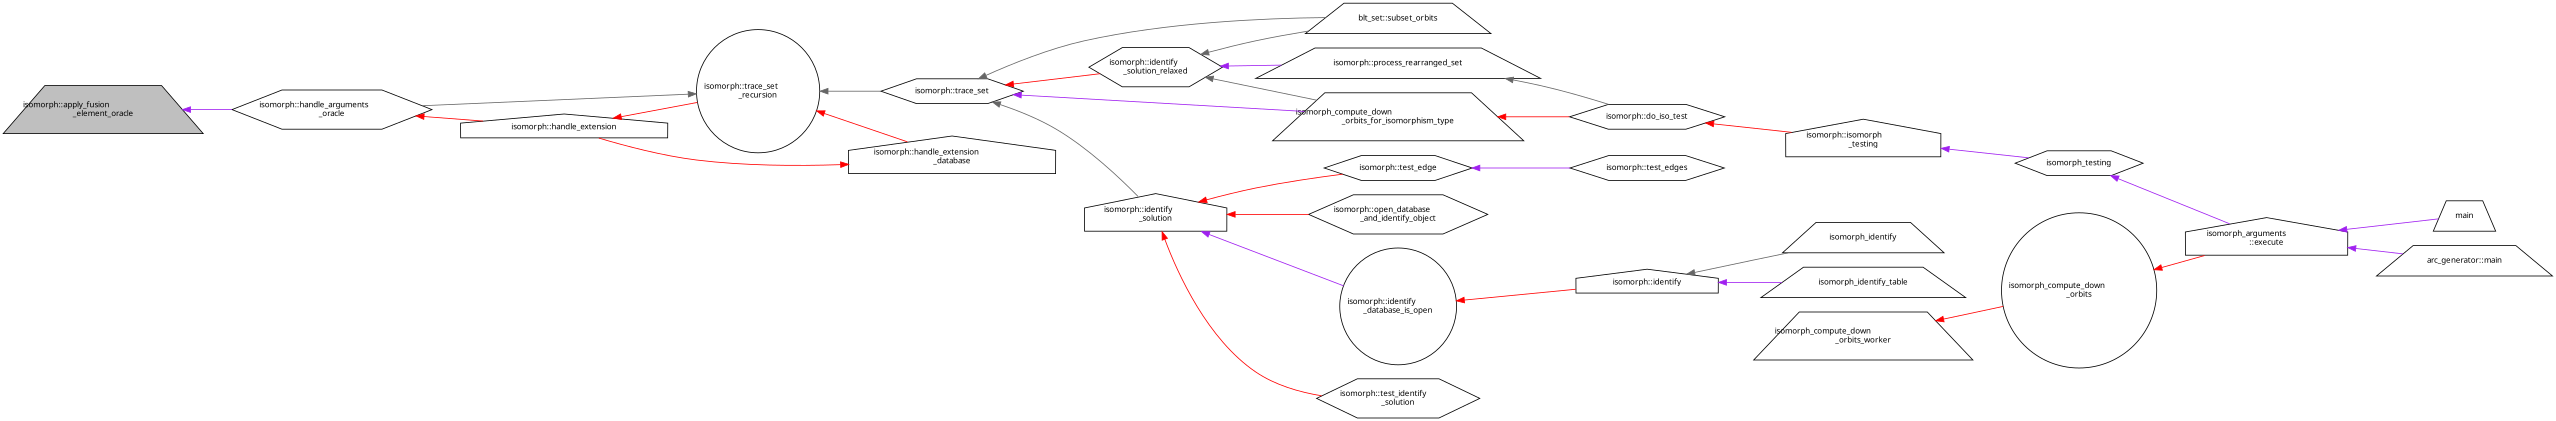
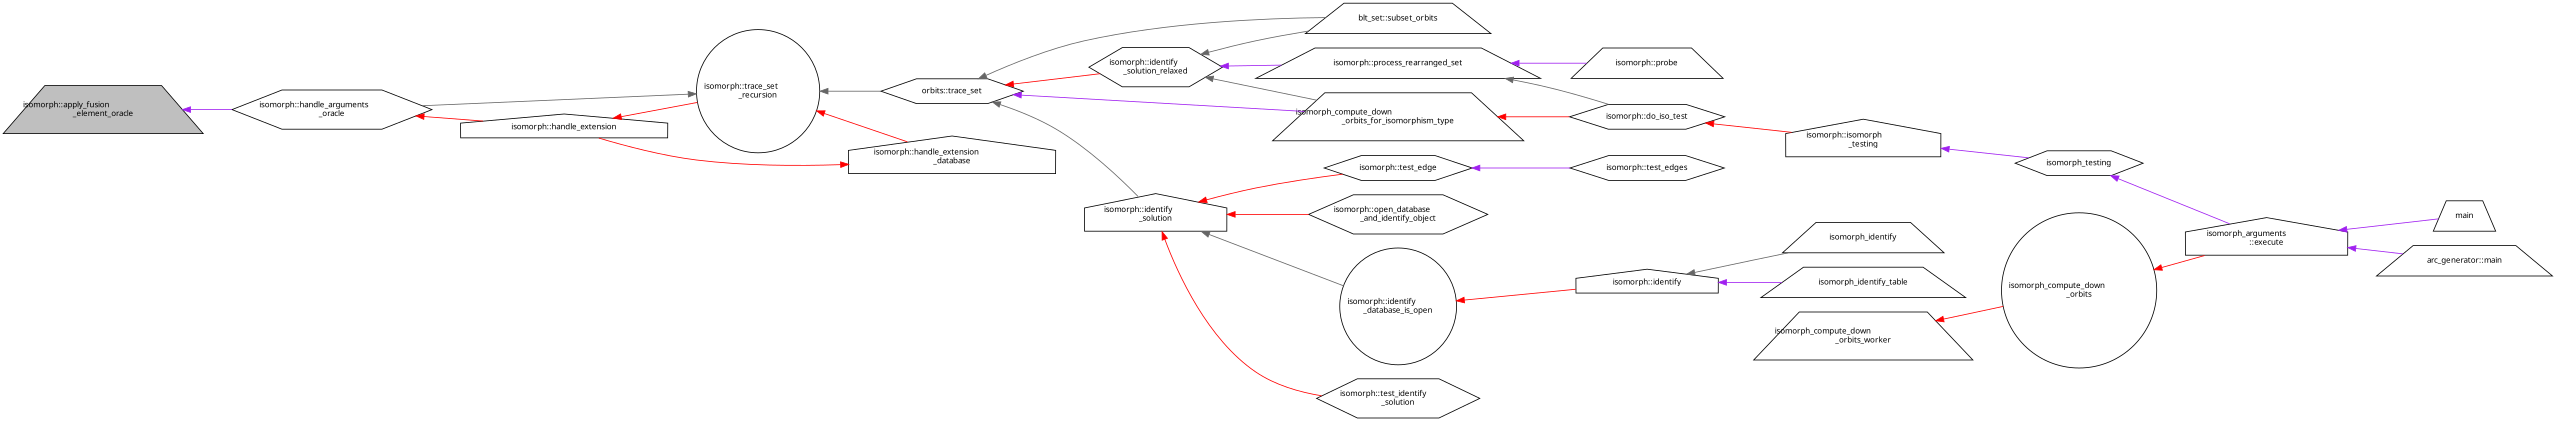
node "isomorph::probe": added
node "isomorph::trace_set": label "isomorph::trace_set" -> "orbits::trace_set"
edge "isomorph::identify _database_is_open" -> "isomorph::identify _solution": color purple -> gray40
